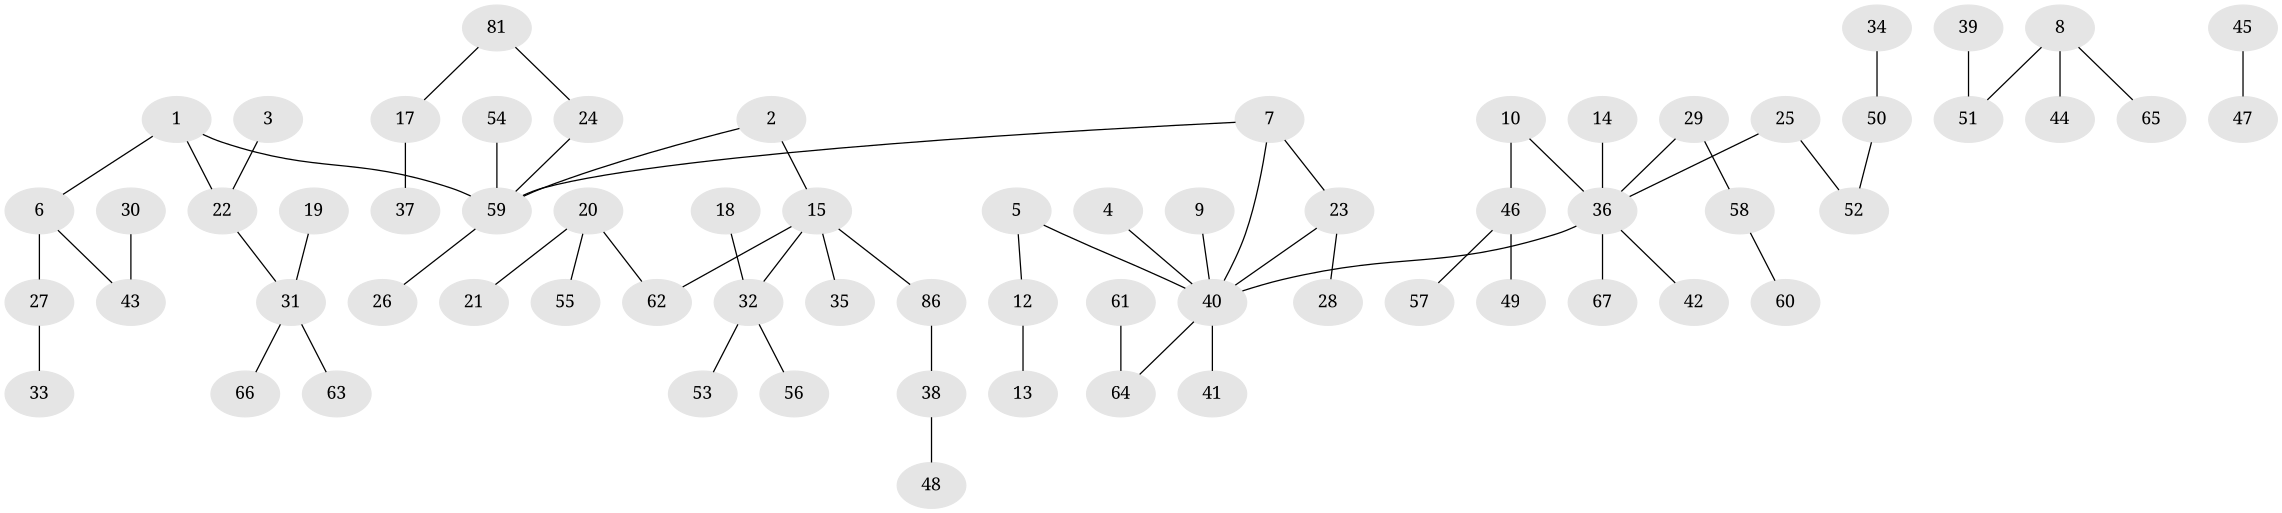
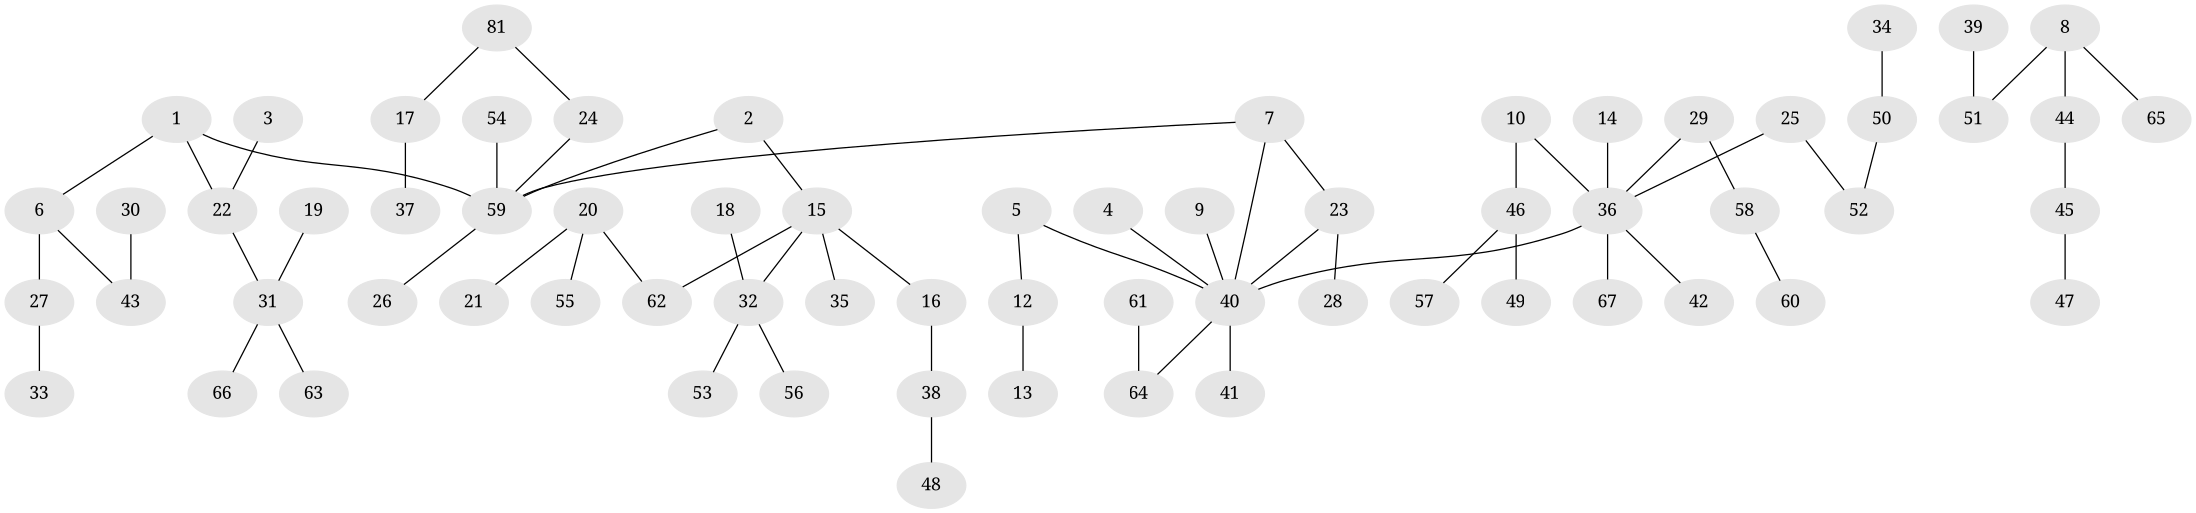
edge "44" -- "45": added
node "86": label "86" -> "16"
